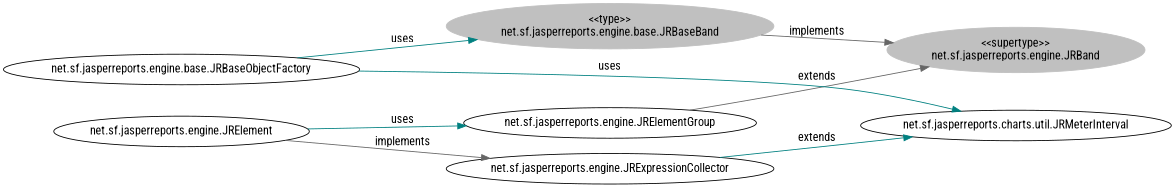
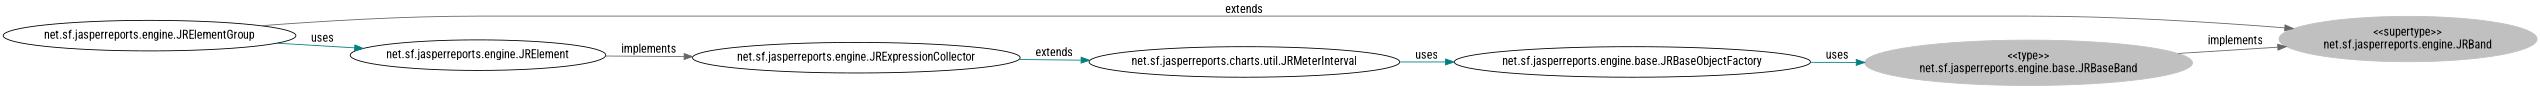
edge "net.sf.jasperreports.engine.base.JRBaseObjectFactory" -> "net.sf.jasperreports.charts.util.JRMeterInterval": reversed
edge "net.sf.jasperreports.engine.JRElement" -> "net.sf.jasperreports.engine.JRElementGroup": reversed
